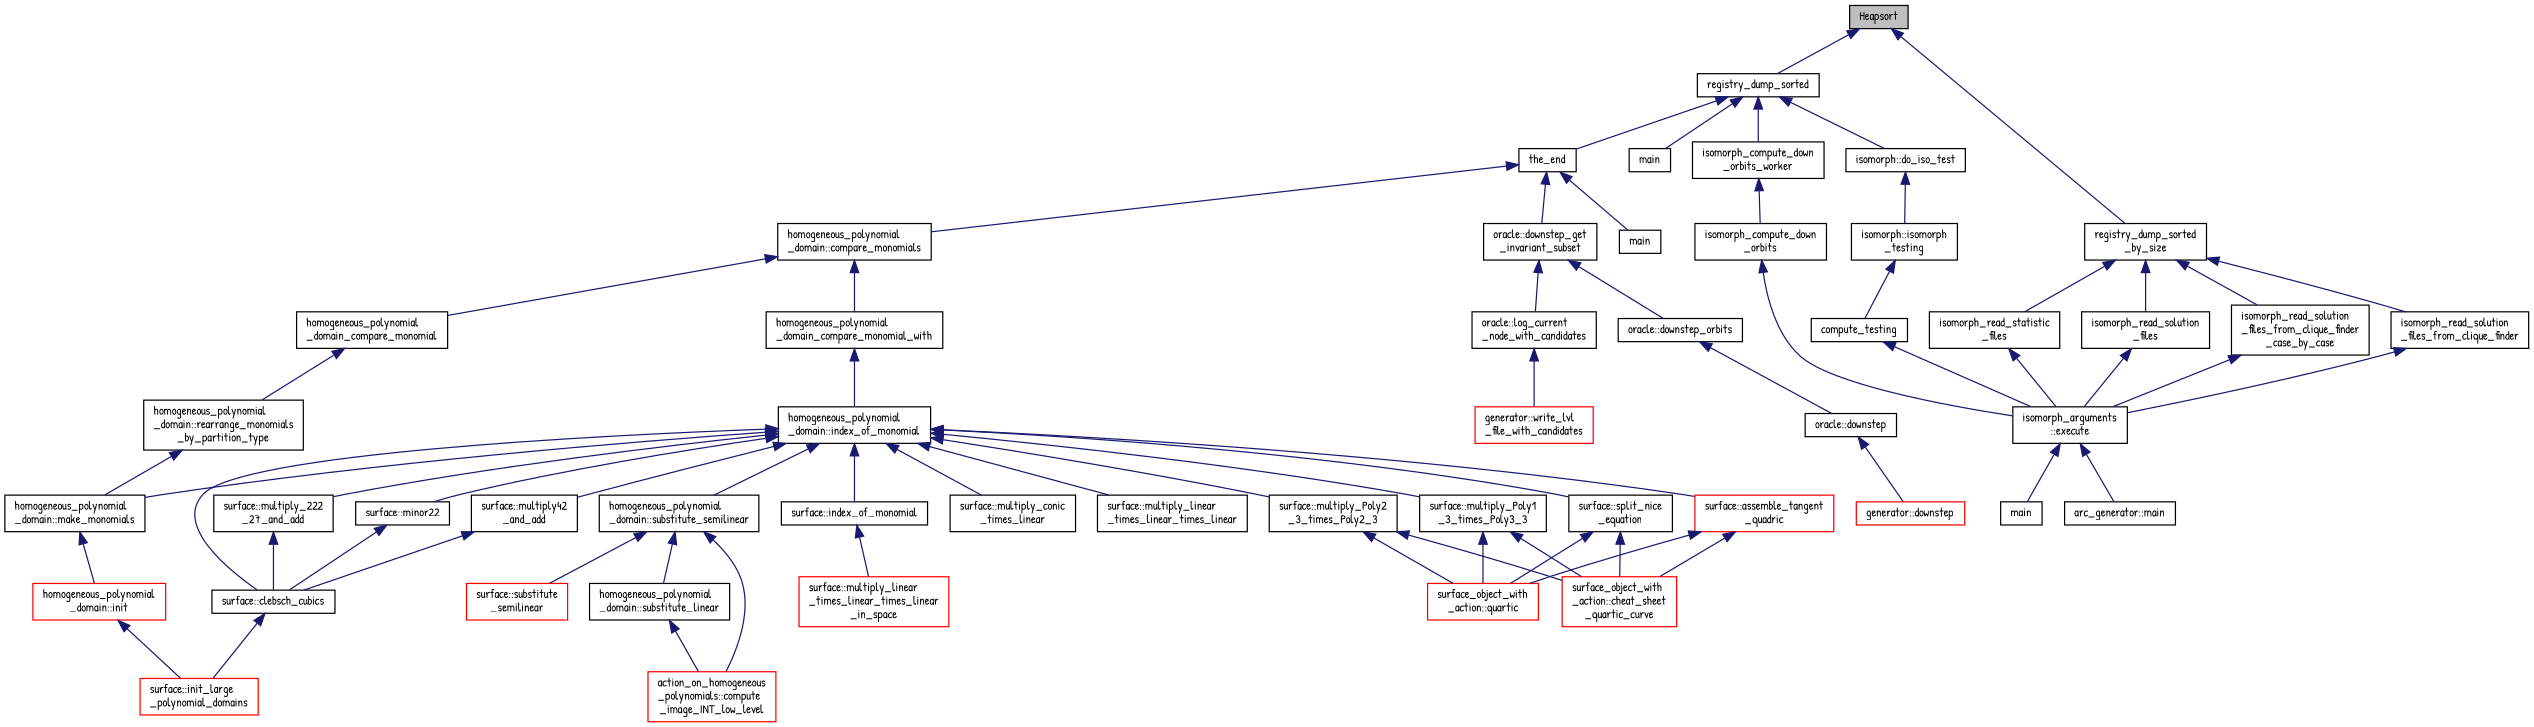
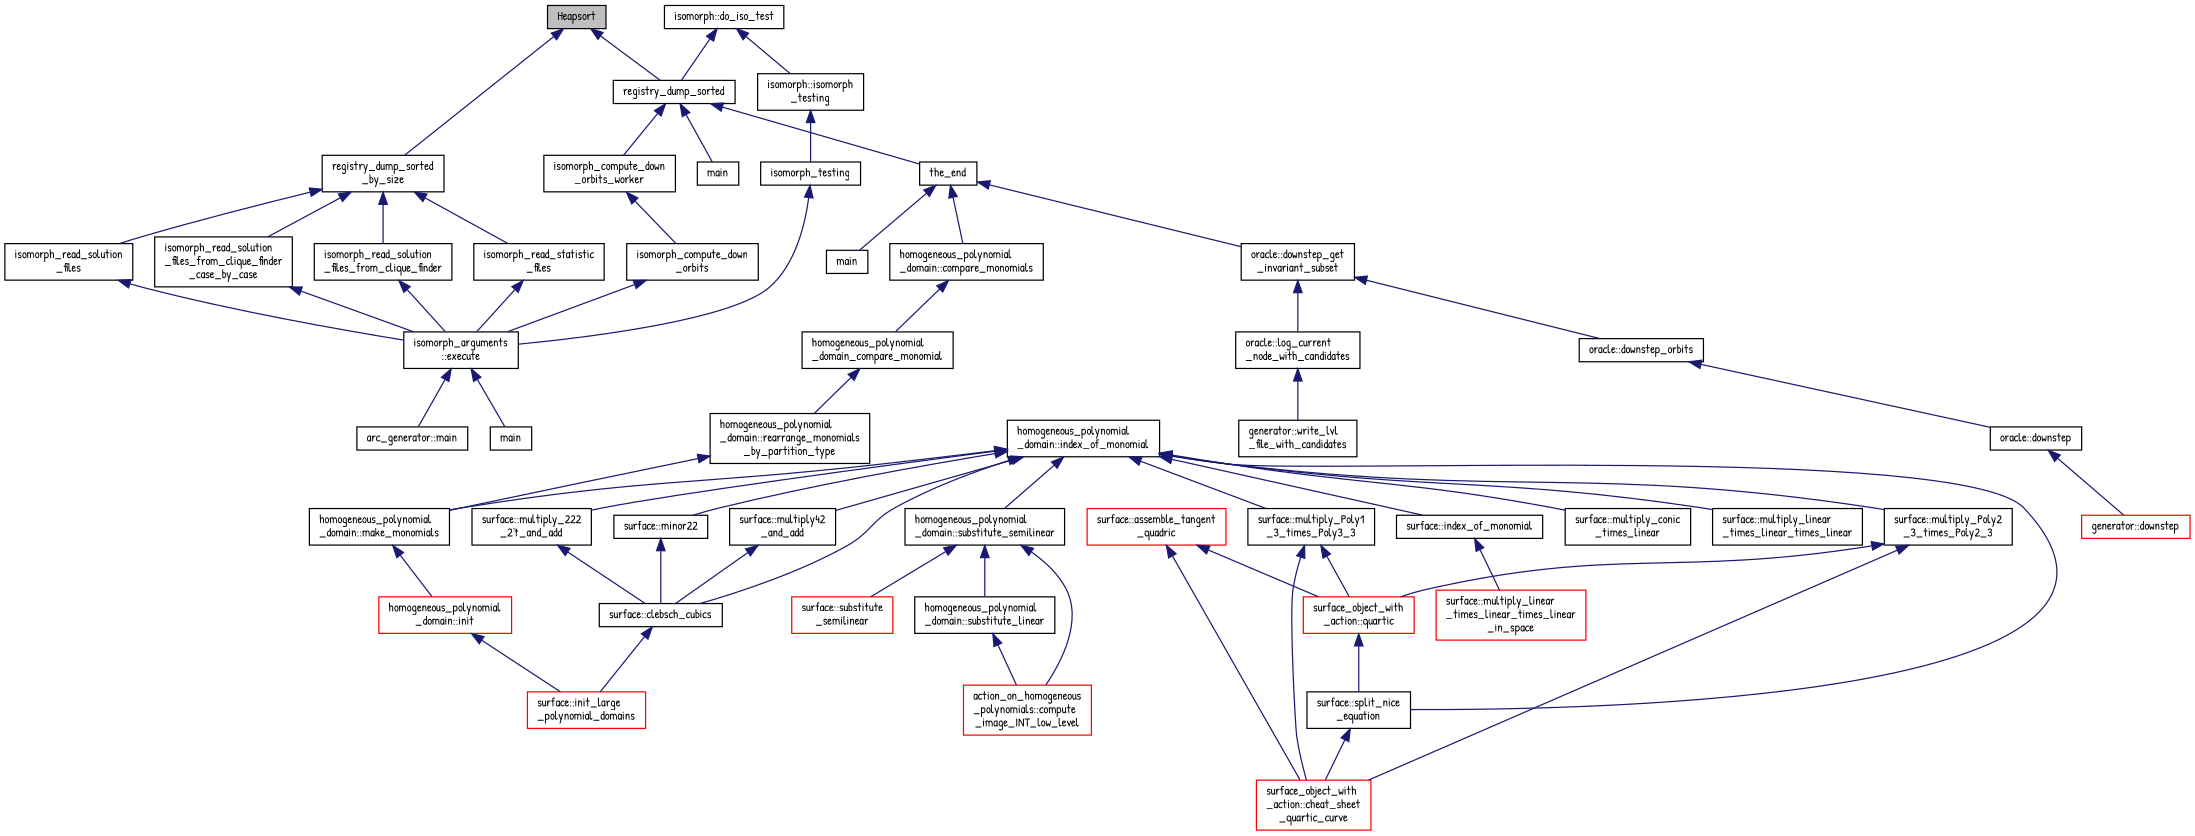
edge "isomorph::do_iso_test" -> "registry_dump_sorted": reversed
node "homogeneous_polynomial _domain_compare_monomial_with": removed
node "compute_testing": label "compute_testing" -> "isomorph_testing"
node "generator::write_lvl _file_with_candidates": color red -> black
edge "surface::assemble_tangent _quadric" -> "homogeneous_polynomial _domain::index_of_monomial": removed
edge "surface_object_with _action::quartic" -> "surface::split_nice _equation": reversed
